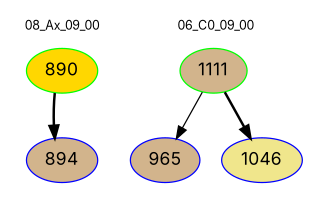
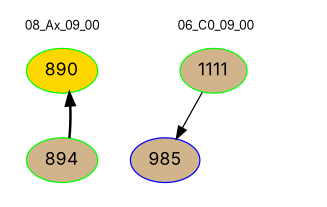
edge "890" -> "894": reversed
node "894": color blue -> green
node "965": label "965" -> "985"
node "1046": removed
